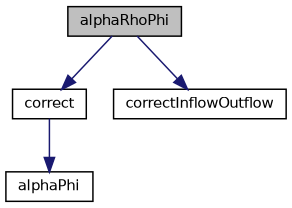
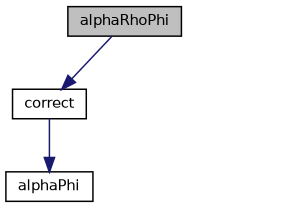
node "correctInflowOutflow": removed
